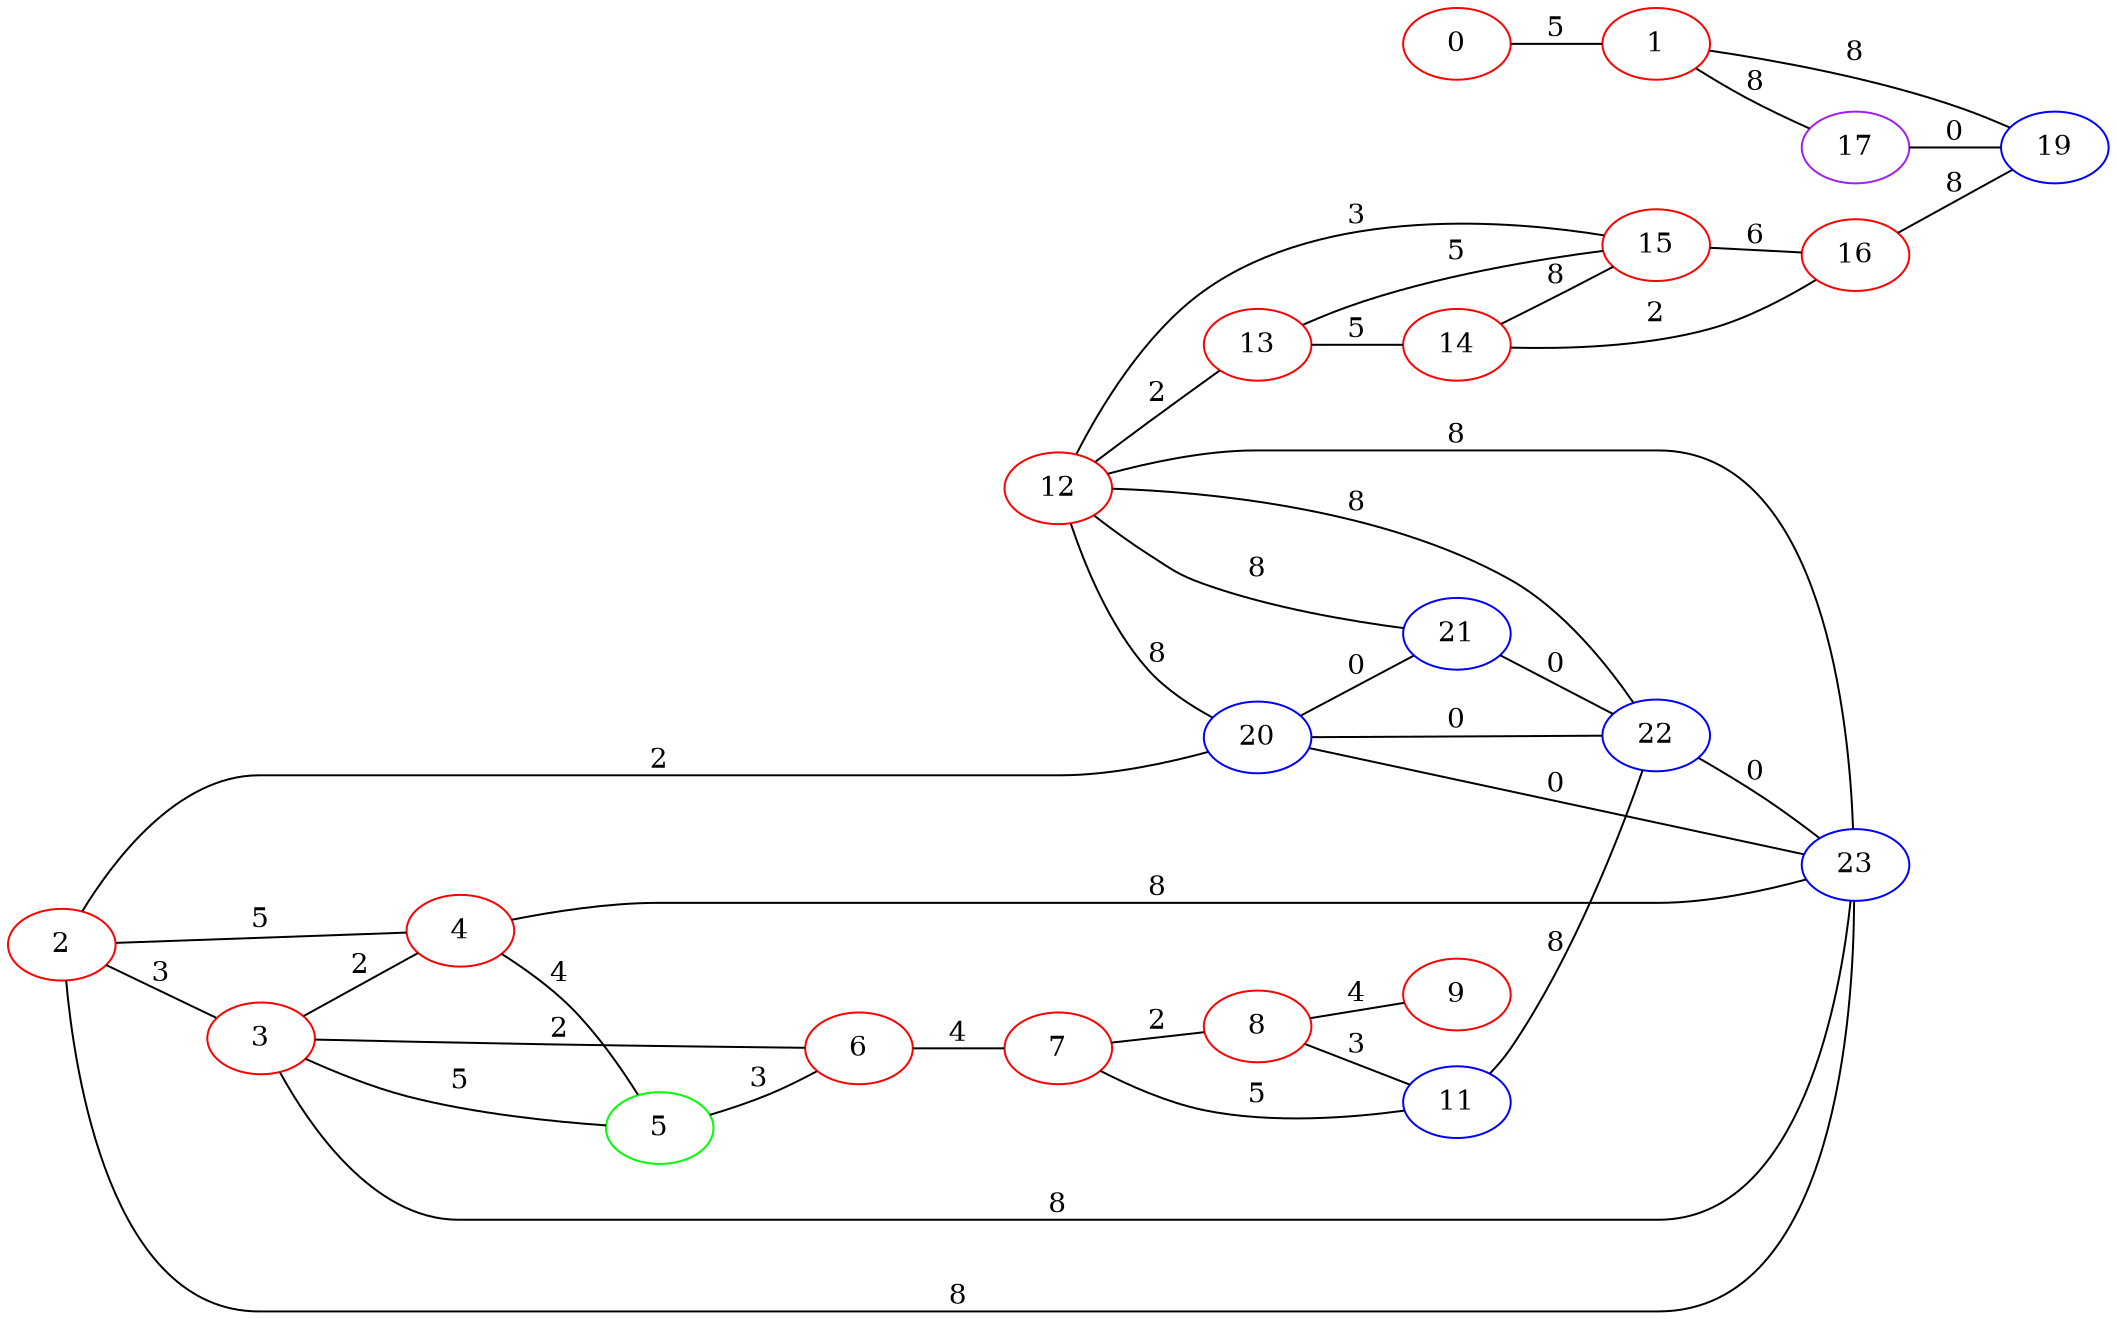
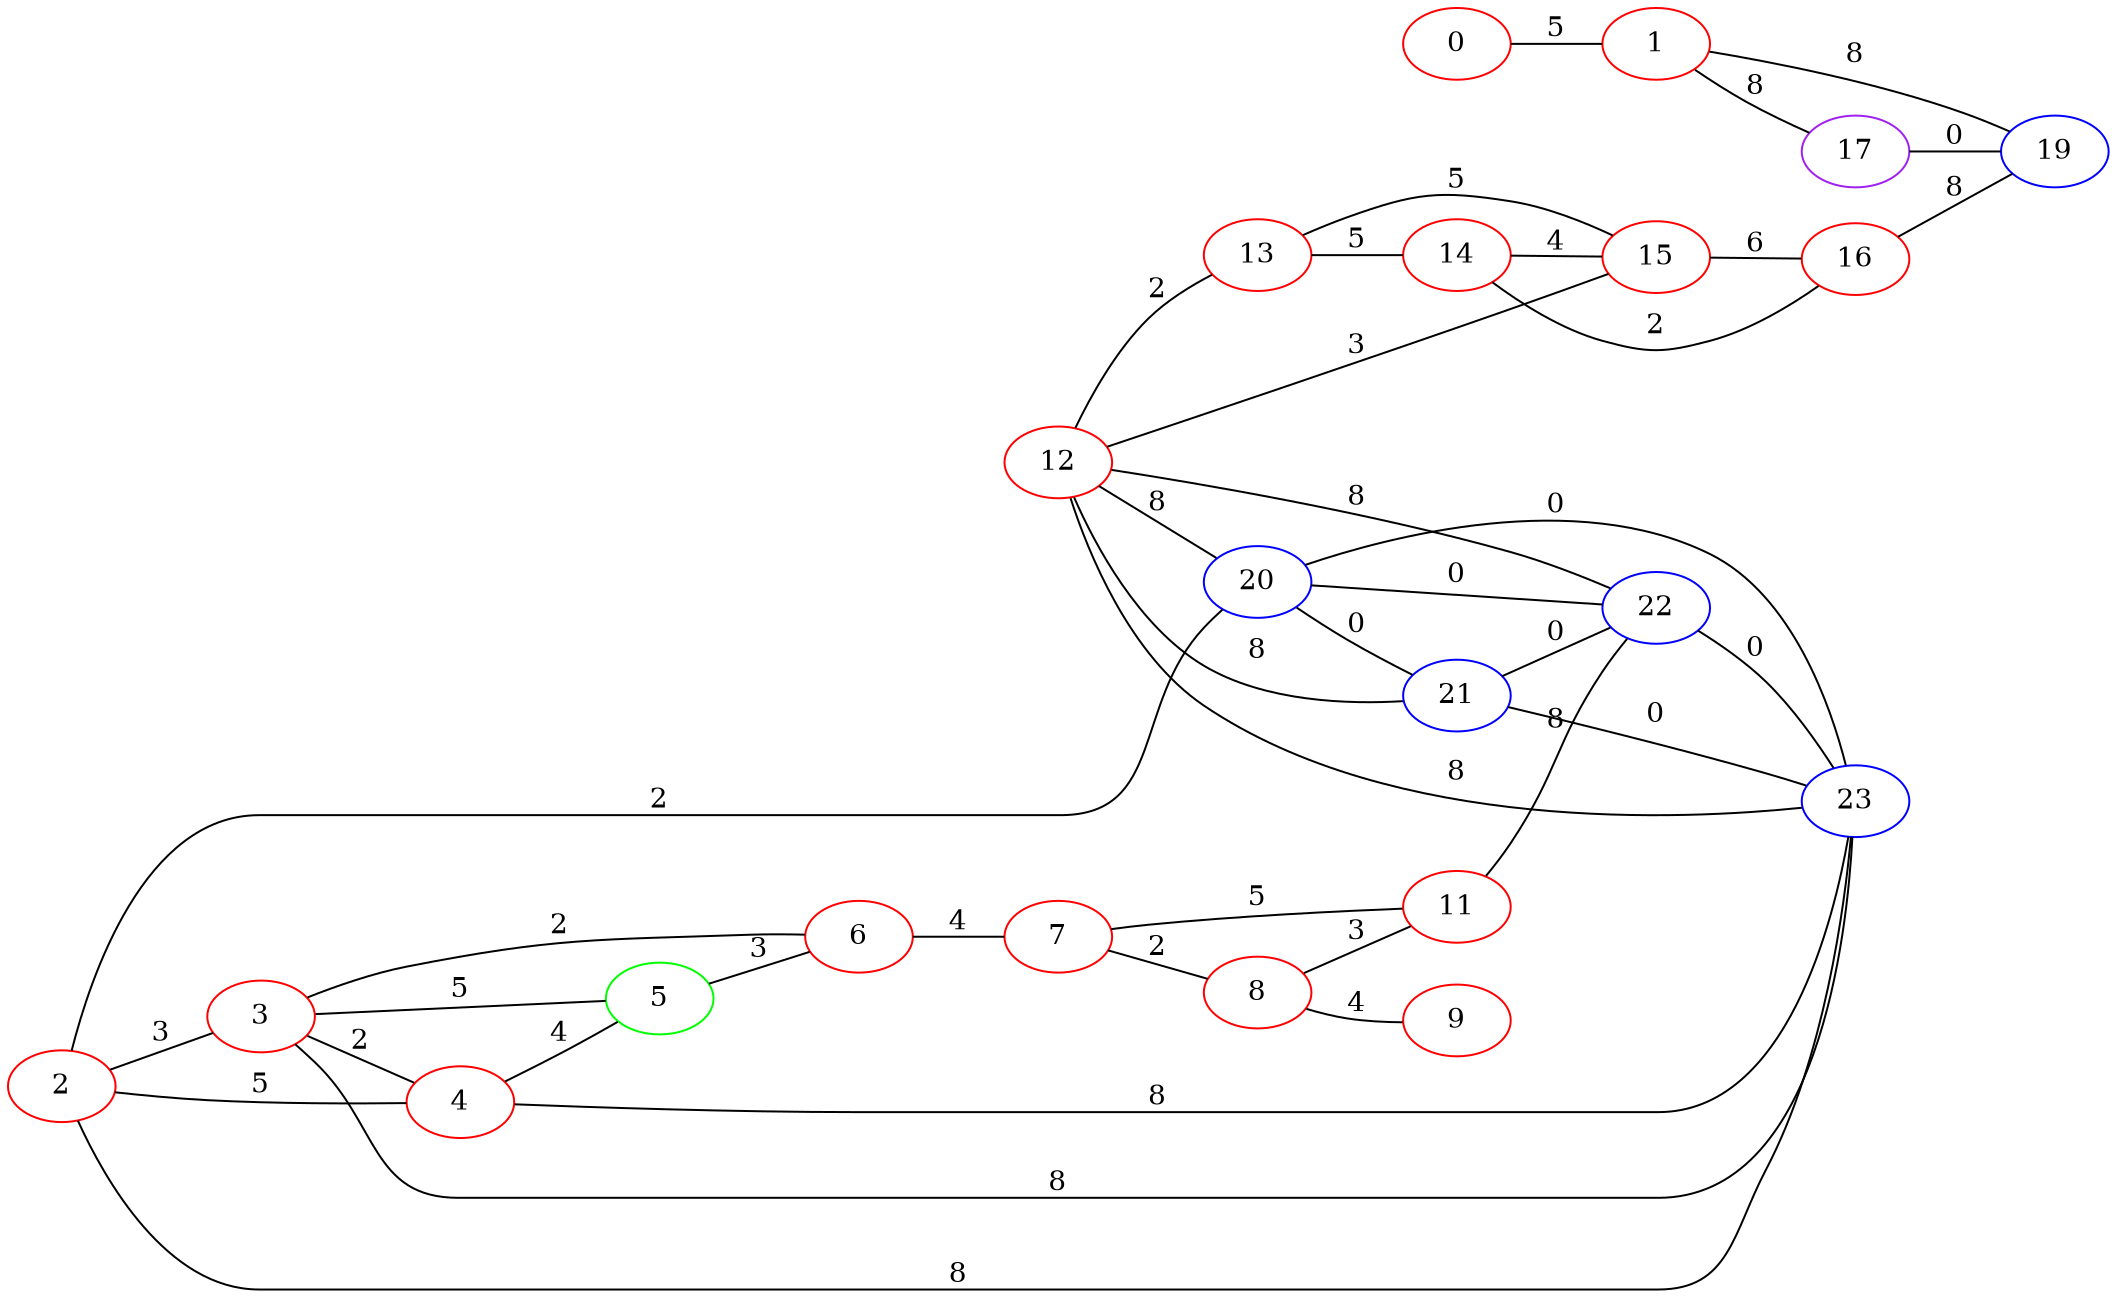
edge "15" -- "14": label "8" -> "4"
edge "21" -- "23": added, label "0"
node "11": color blue -> red
